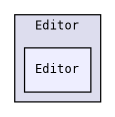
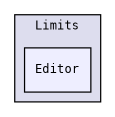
cluster "Editor": label "Editor" -> "Limits"
